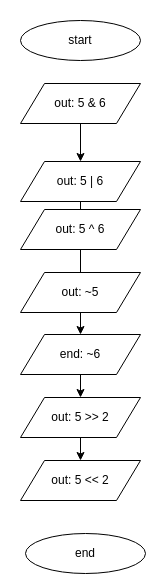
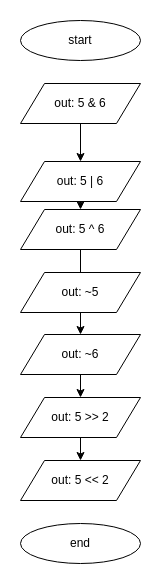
edge "out: 5 | 6" -- "out: 5 ^ 6": arrowhead none -> classic
node "end: ~6": label "end: ~6" -> "out: ~6"
node "end": moved (86, 554) -> (81, 544)
